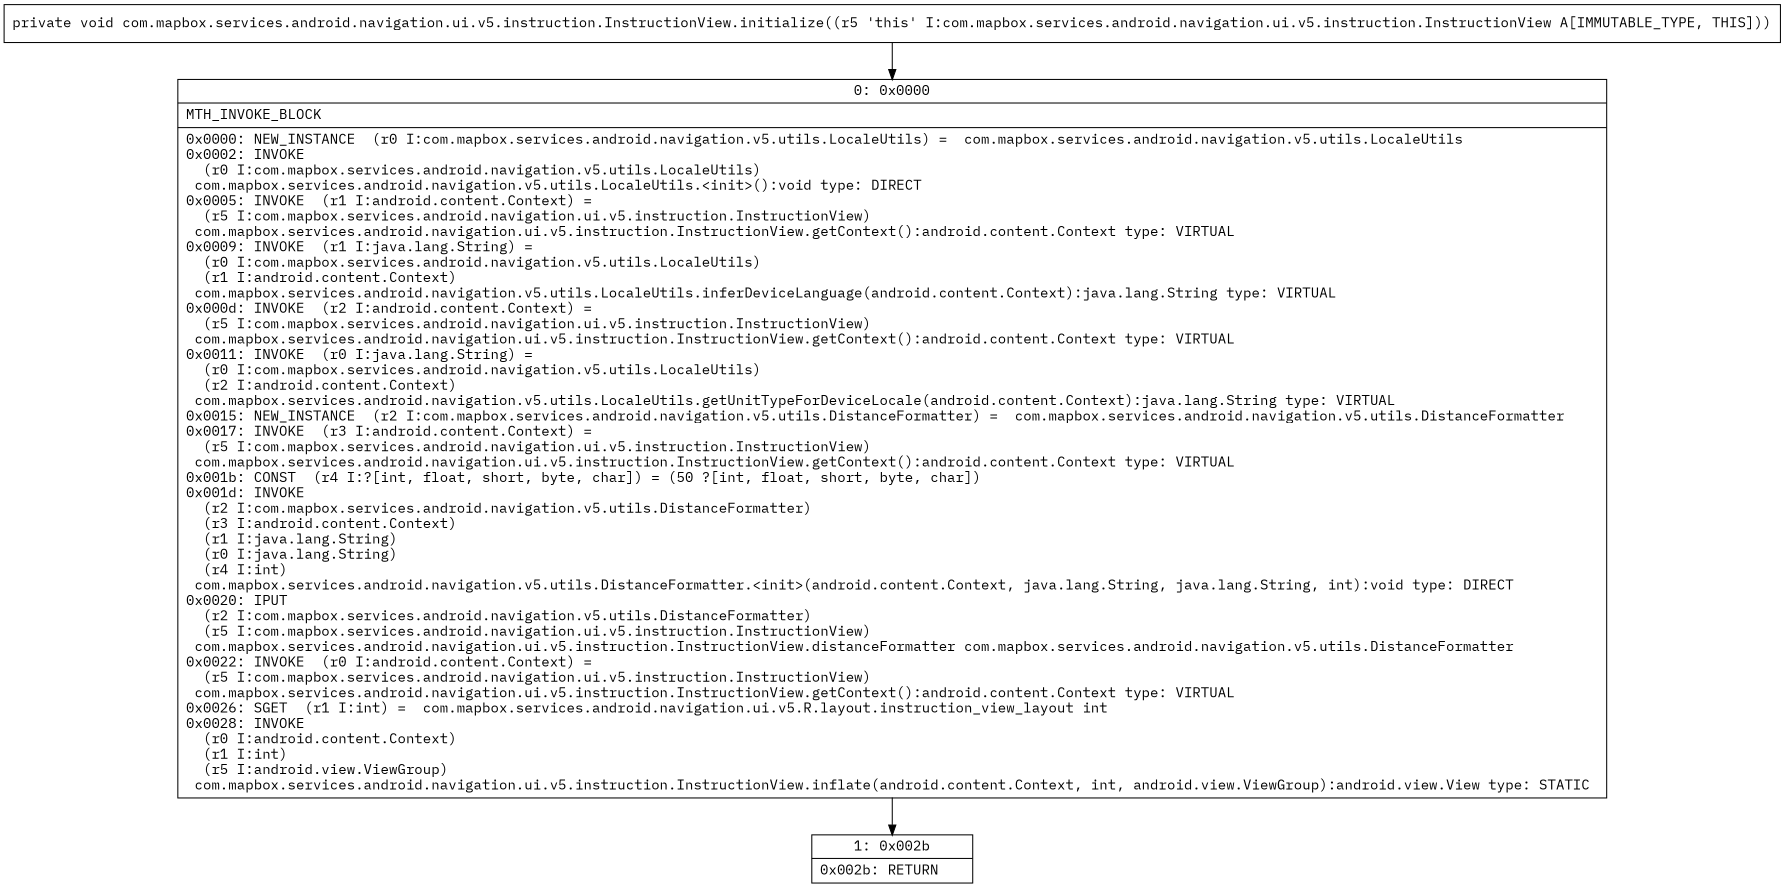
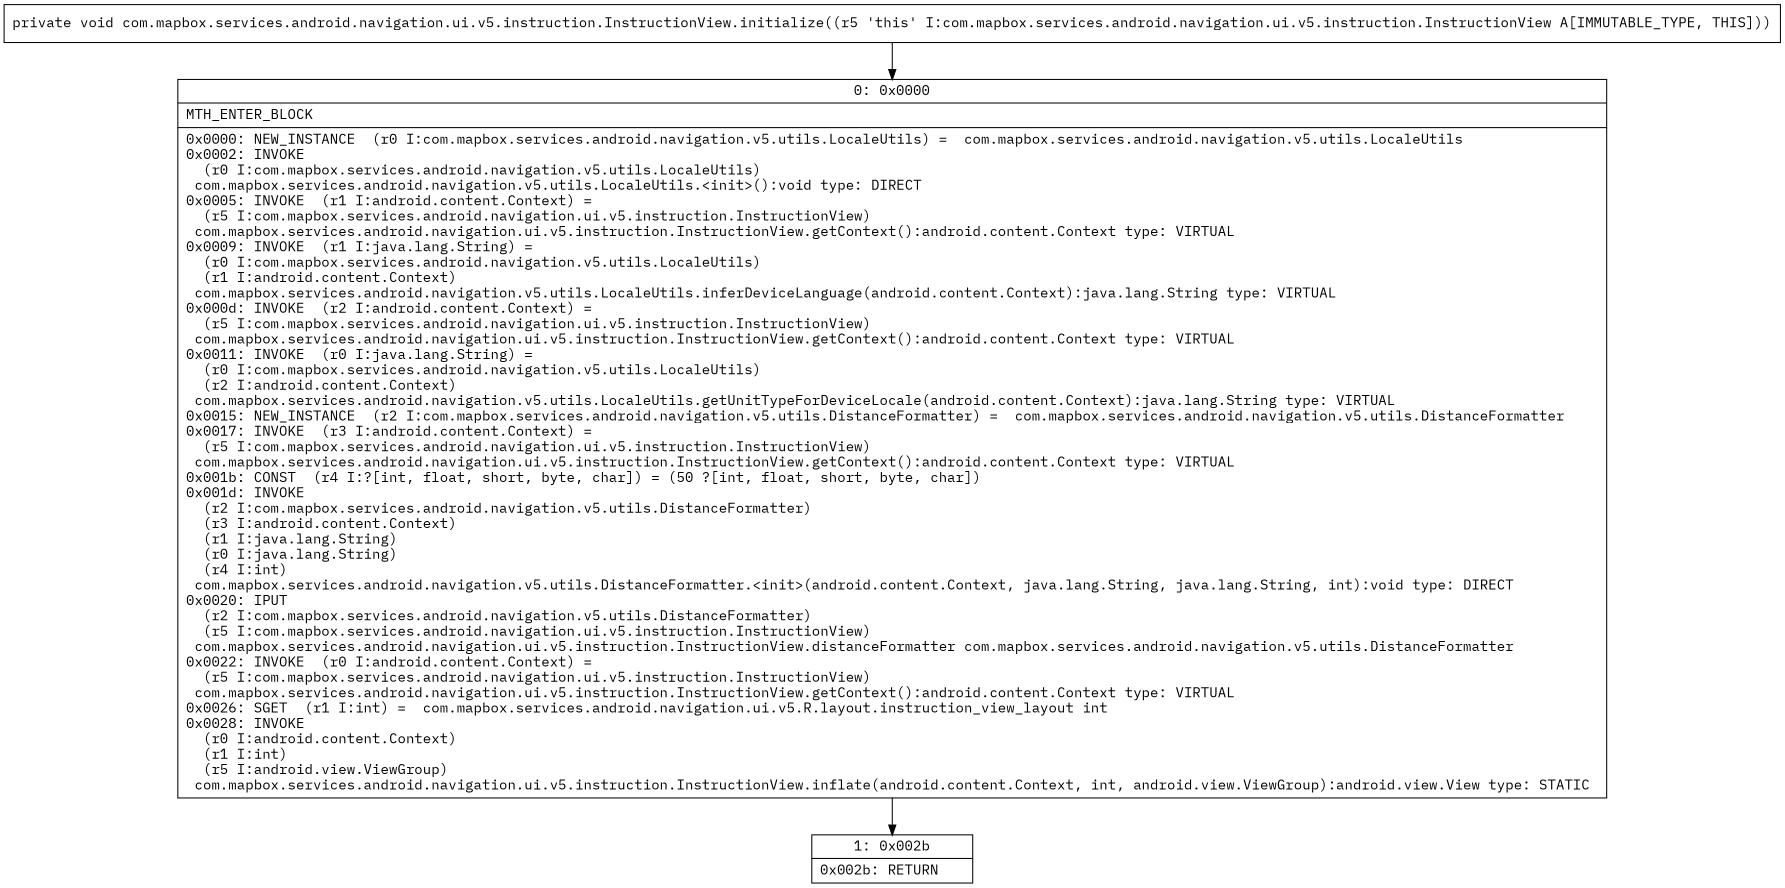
node "0: 0x0000": text "MTH_INVOKE_BLOCK" -> "MTH_ENTER_BLOCK"
